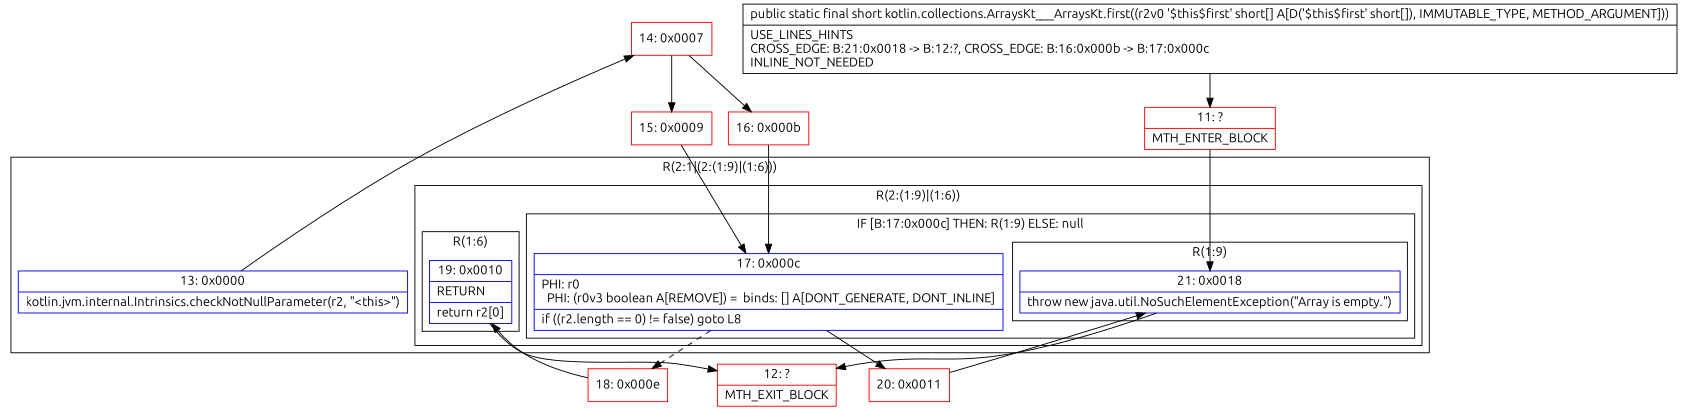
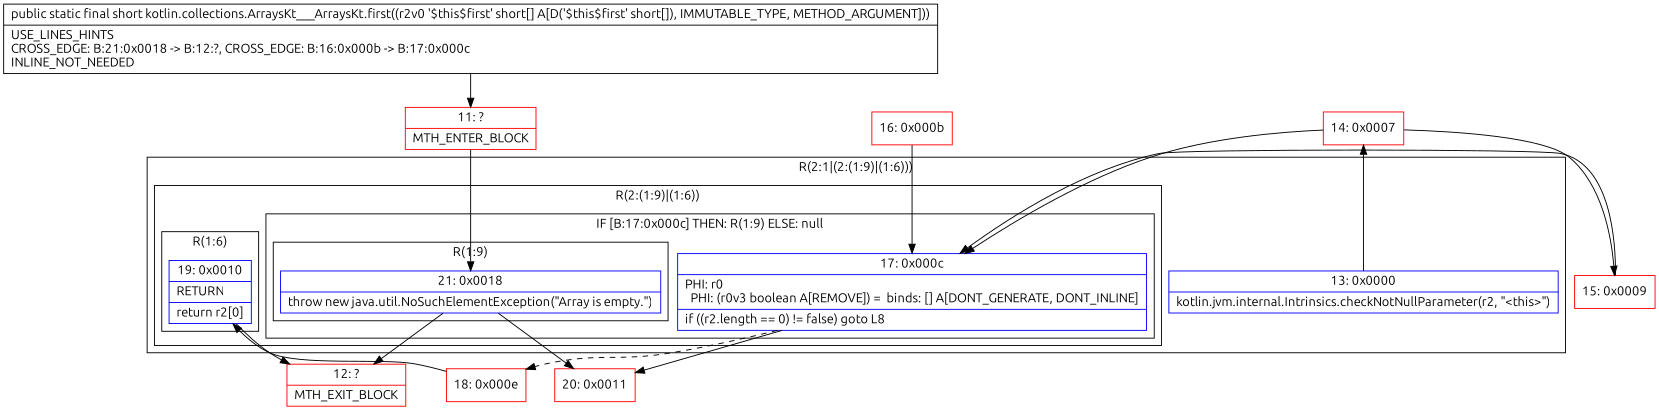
edge "14: 0x0007" -> "16: 0x000b": now "14: 0x0007" -> "17: 0x000c"
edge "20: 0x0011" -> "21: 0x0018": reversed
